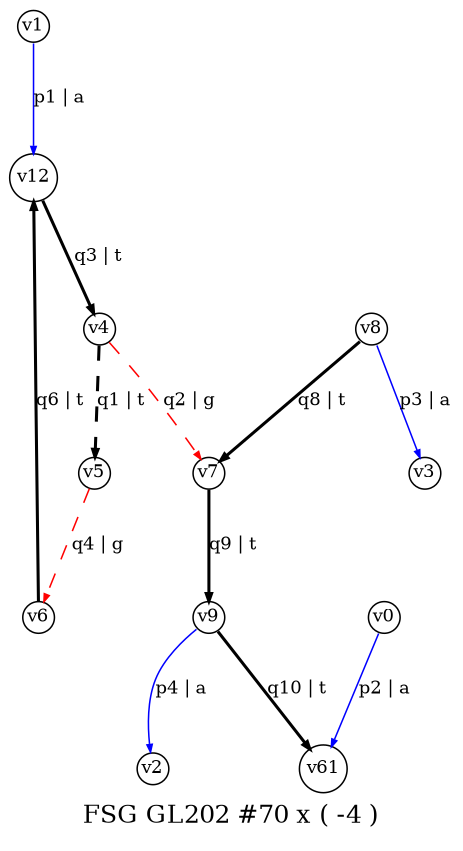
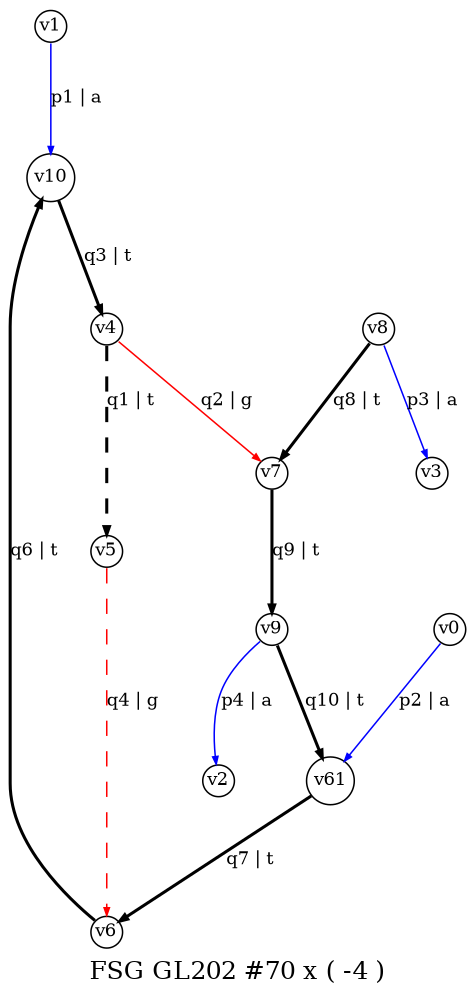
node "v12": label "v12" -> "v10"
edge "v4" -> "v7": style dashed -> solid
edge "v61" -> "v6": added, label "q7 | t"
